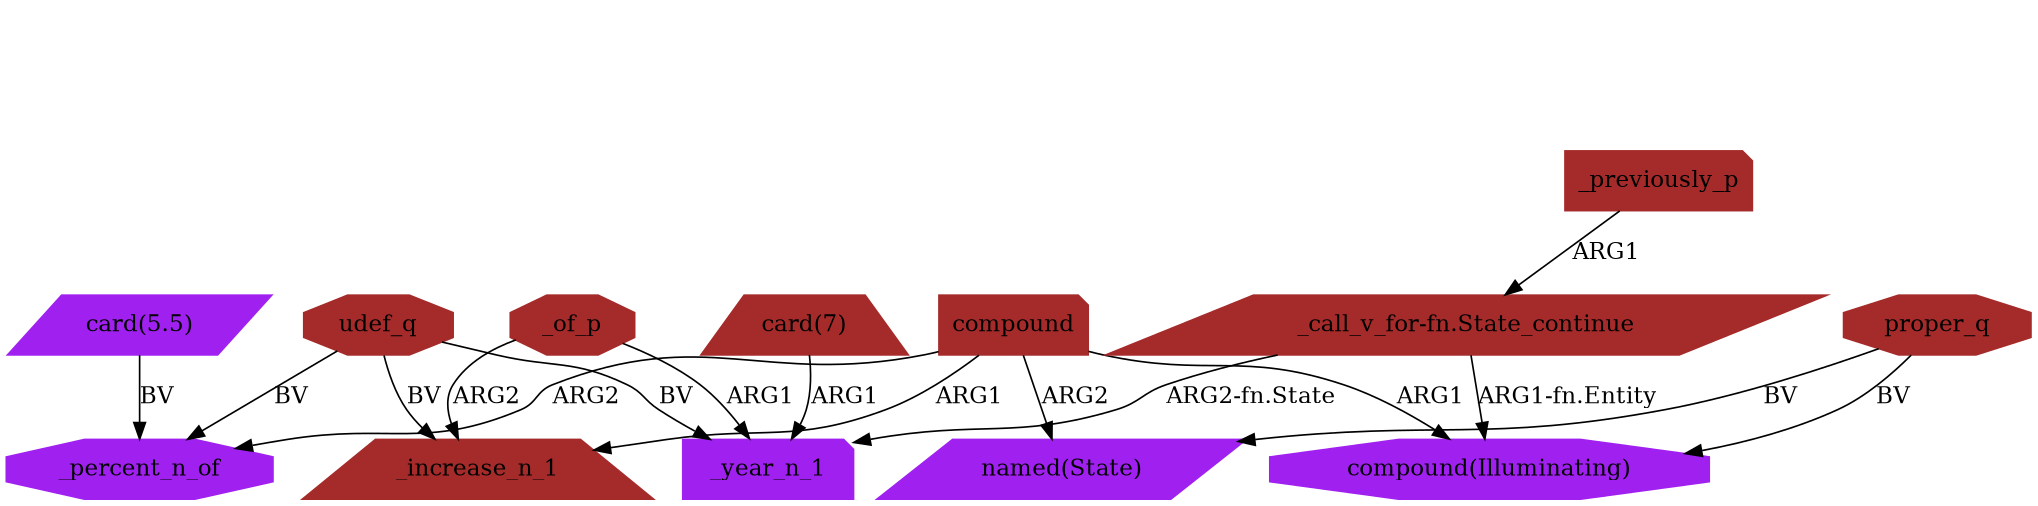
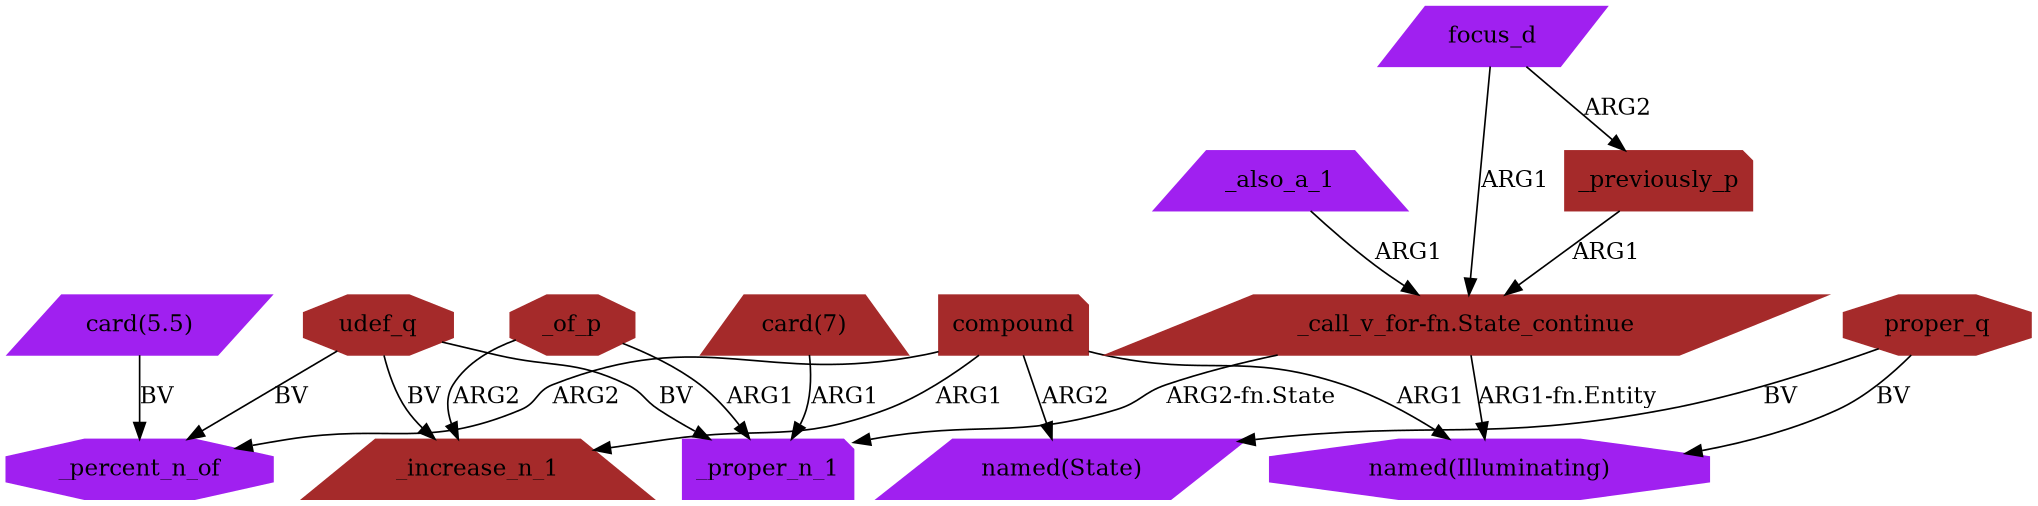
node "focus_d": added
node "_also_a_1": added
node "_year_n_1": label "_year_n_1" -> "_proper_n_1"
node "compound(Illuminating)": label "compound(Illuminating)" -> "named(Illuminating)"
